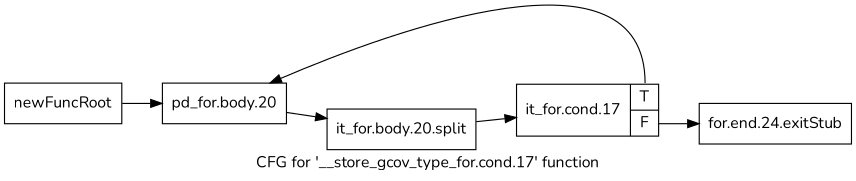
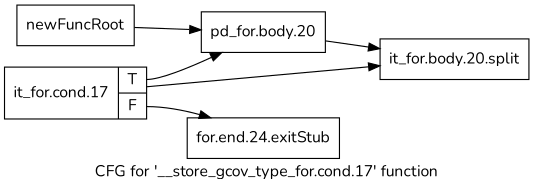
edge "it_for.body.20.split" -> "it_for.cond.17": reversed
